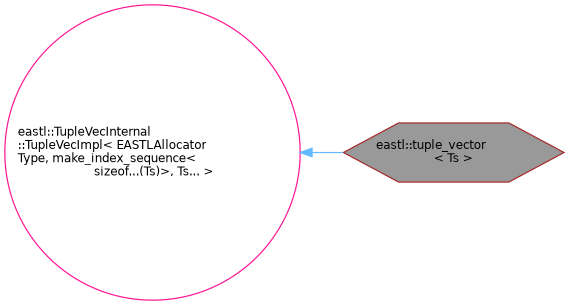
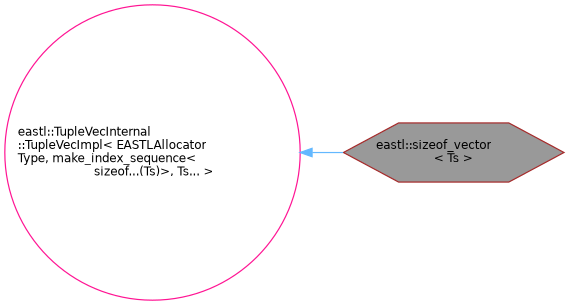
node "eastl::tuple_vector < Ts >": label "eastl::tuple_vector < Ts >" -> "eastl::sizeof_vector < Ts >"
